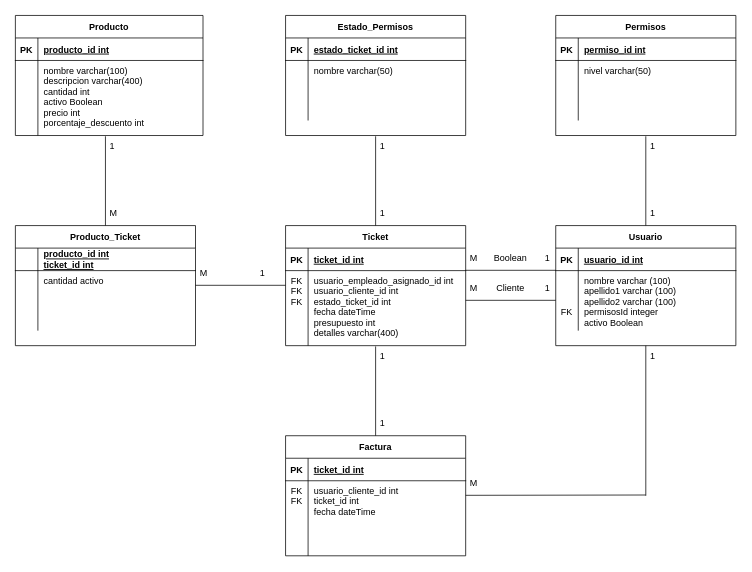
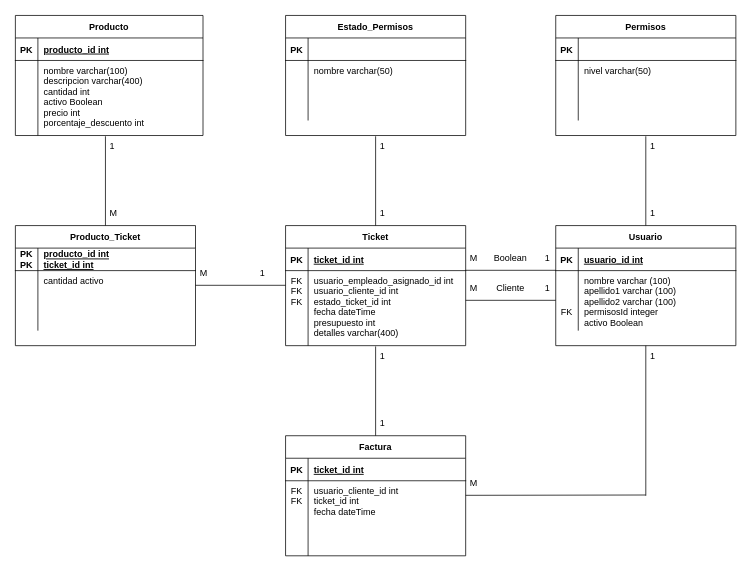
node "estado_ticket_id int": removed
node "permiso_id int": removed
node "PK PK": added
